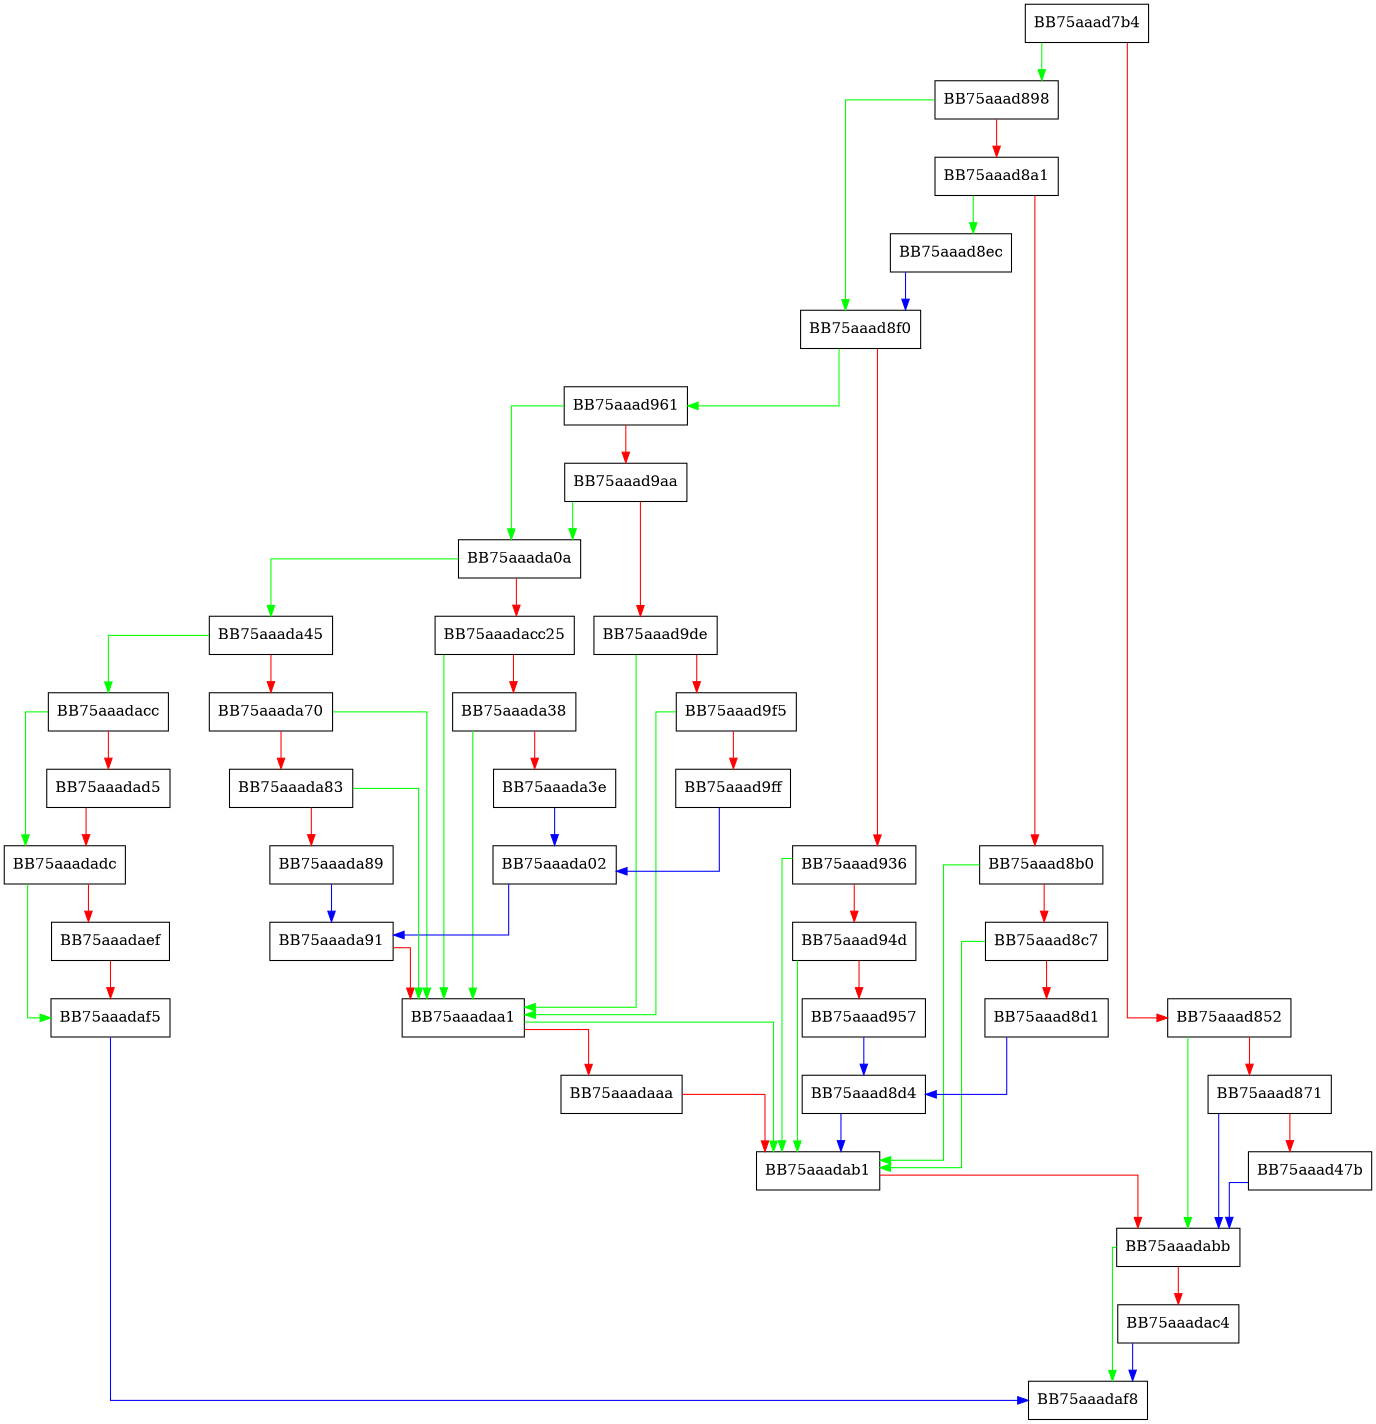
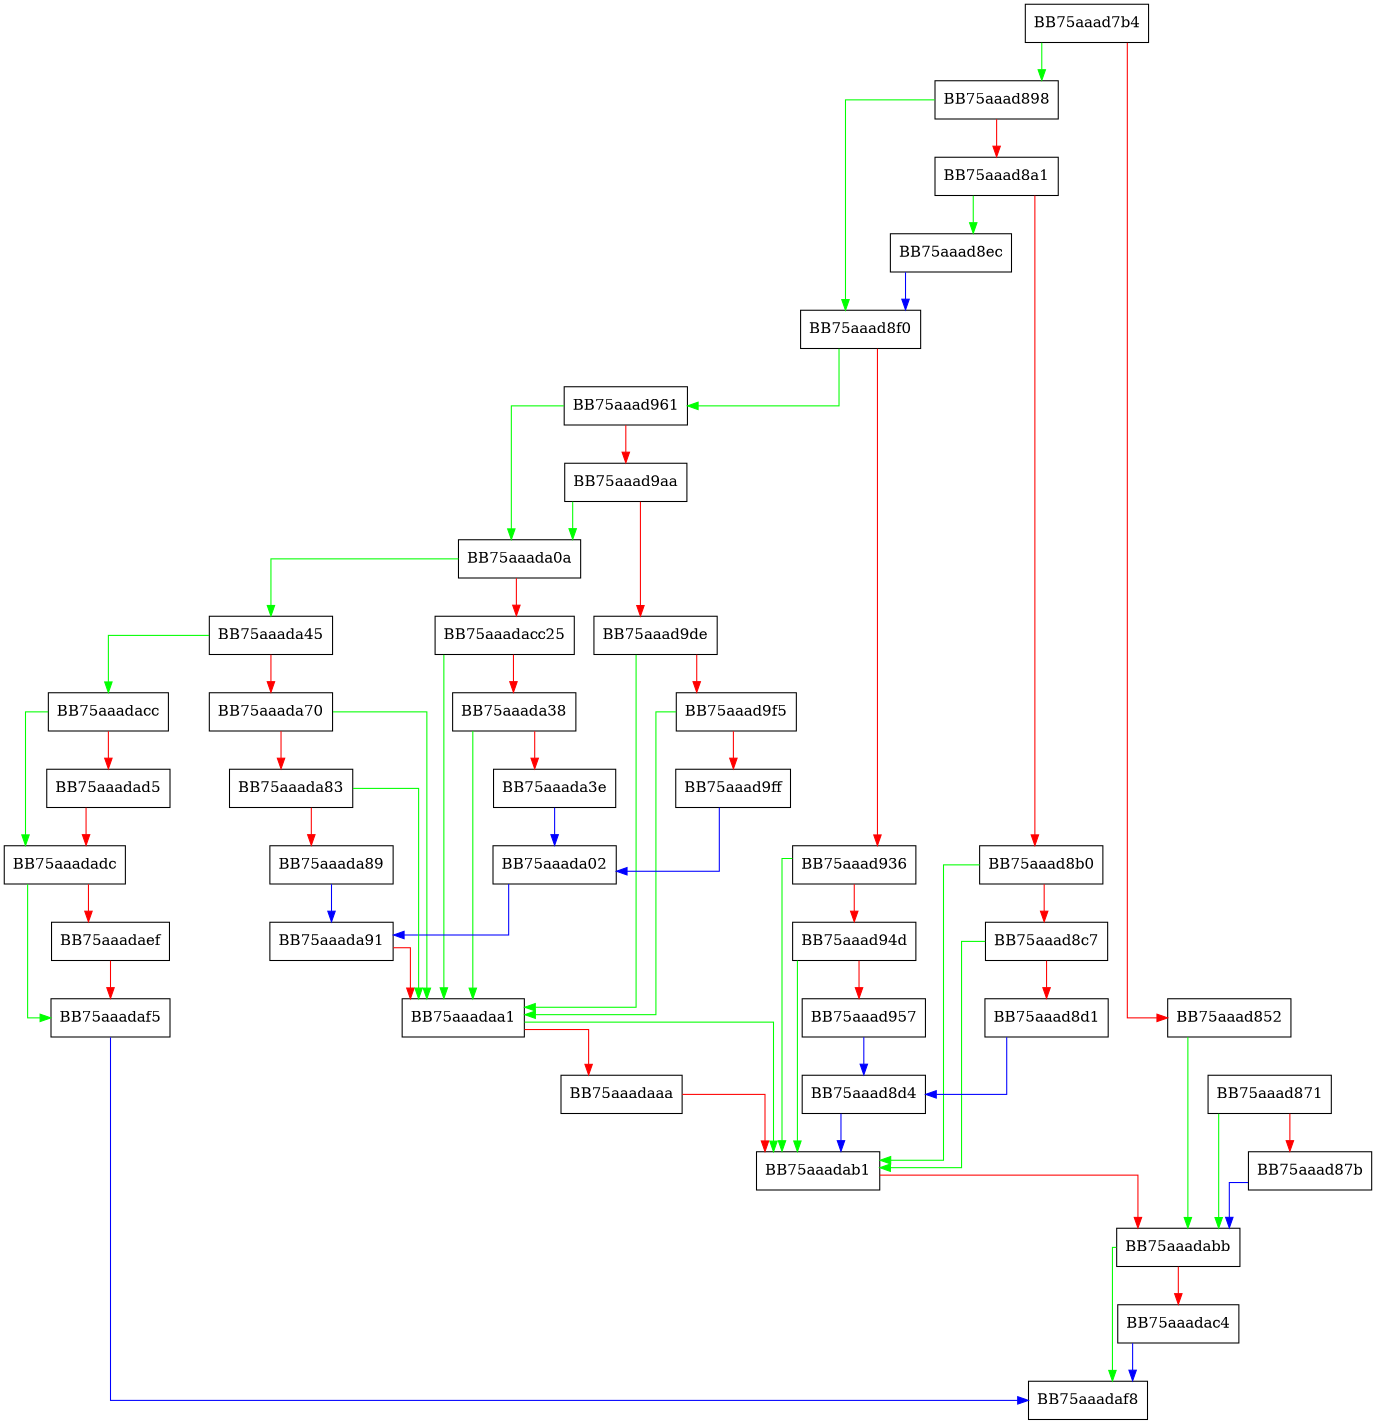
edge "BB75aaad852" -> "BB75aaad871": removed
edge "BB75aaad871" -> "BB75aaadabb": color blue -> green
node "BB75aaad47b": label "BB75aaad47b" -> "BB75aaad87b"
